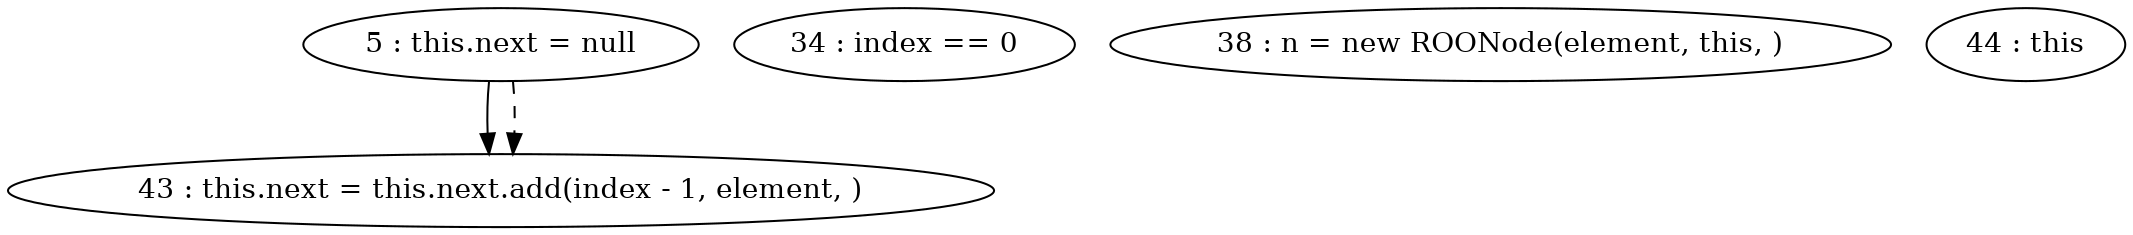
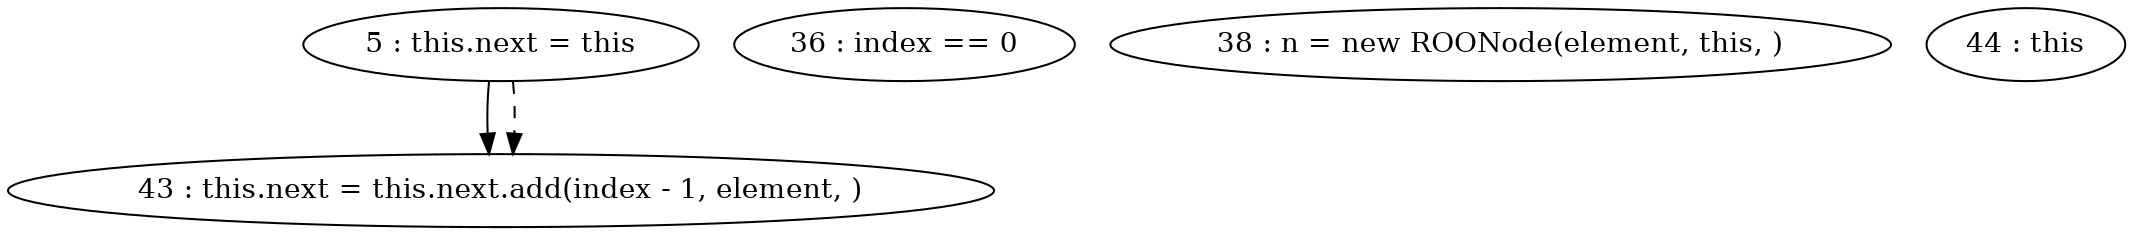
node "5 : this.next = null": label "5 : this.next = null" -> "5 : this.next = this"
node "34 : index == 0": label "34 : index == 0" -> "36 : index == 0"
